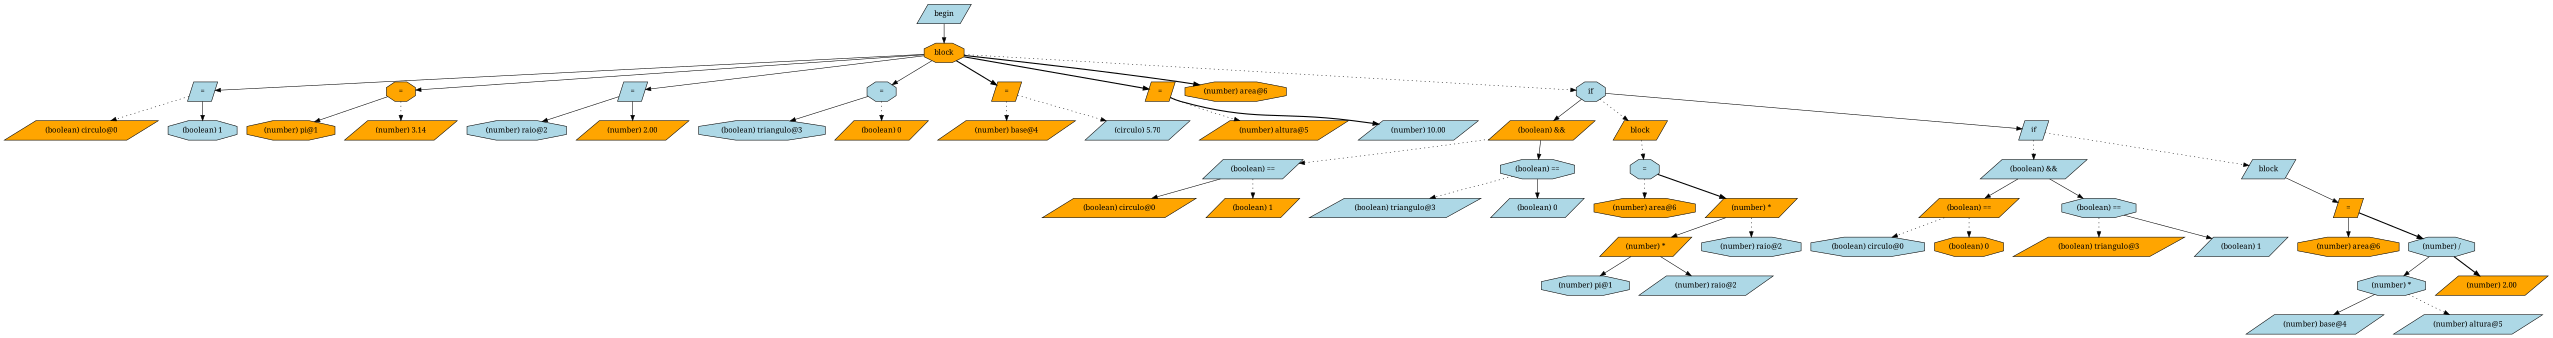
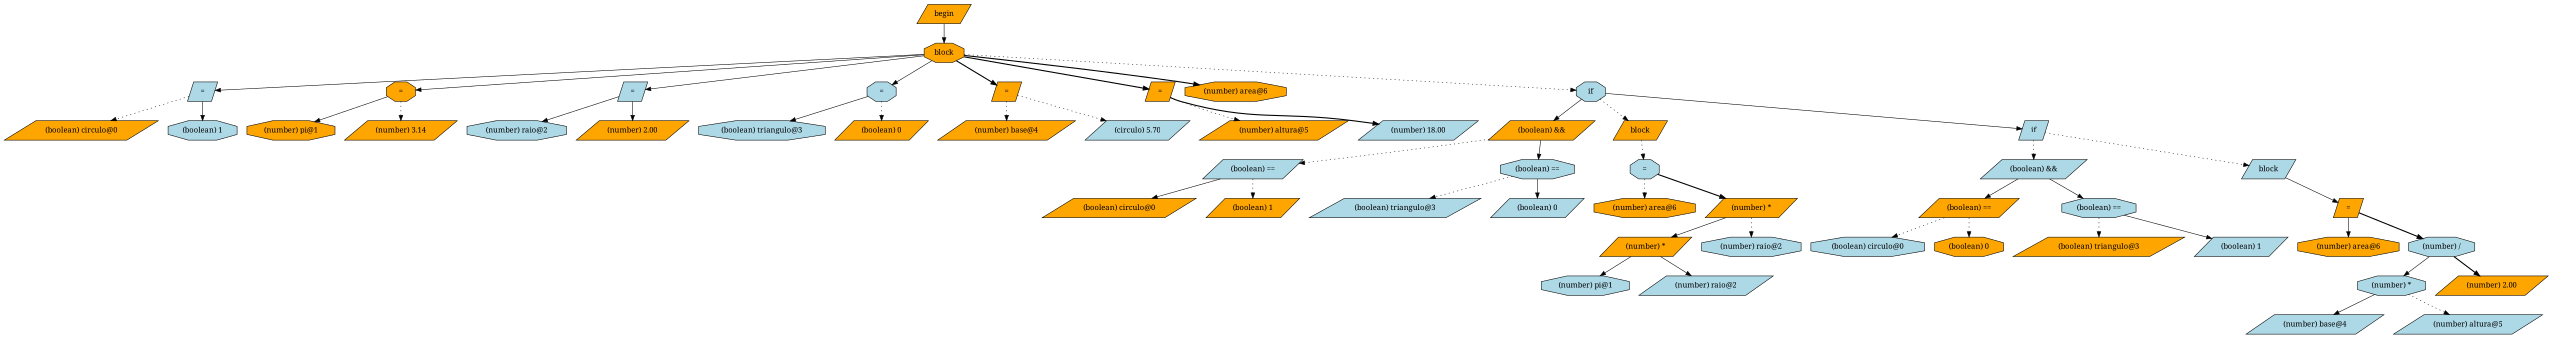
node "begin": fillcolor lightblue -> orange
node "(number) 10.00": label "(number) 10.00" -> "(number) 18.00"
